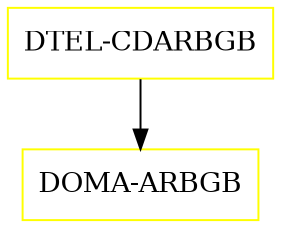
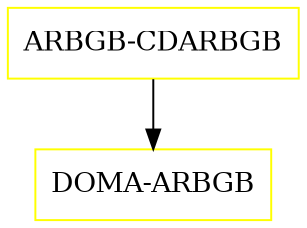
node "DTEL-CDARBGB": label "DTEL-CDARBGB" -> "ARBGB-CDARBGB"
